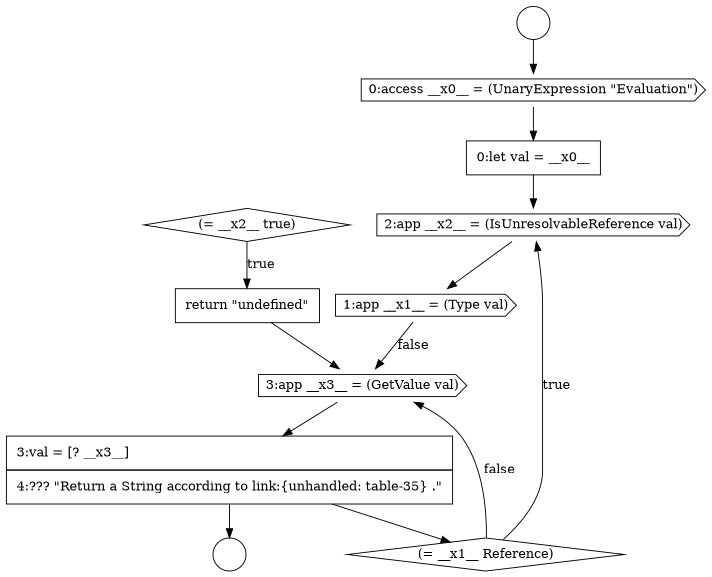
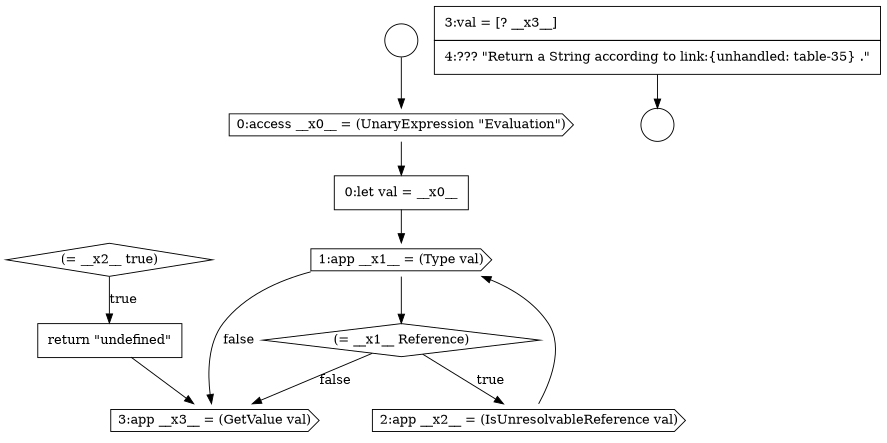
edge "0:let val = __x0__" -> "2:app __x2__ = (IsUnresolvableReference val)": now "0:let val = __x0__" -> "1:app __x1__ = (Type val)"
edge "3:app __x3__ = (GetValue val)" -> "3:val = [? __x3__]": removed
edge "3:val = [? __x3__]" -> "(= __x1__ Reference)": now "1:app __x1__ = (Type val)" -> "(= __x1__ Reference)"
